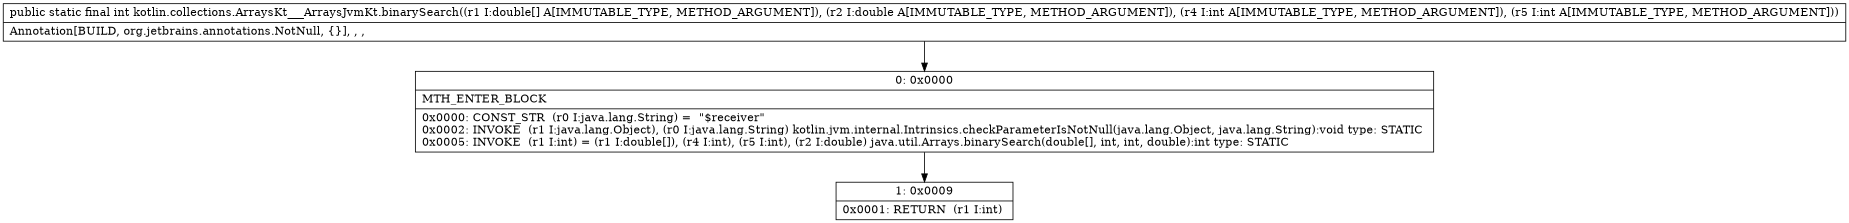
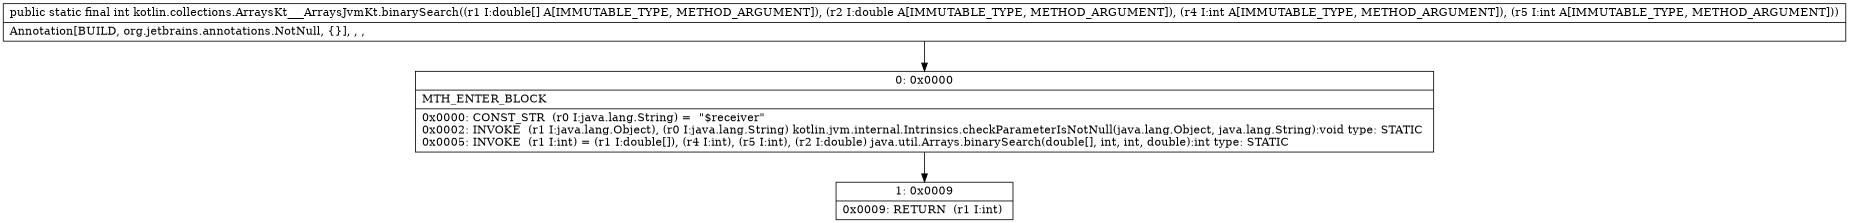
node "1: 0x0009": text "0x0001: RETURN  (r1 I:int)" -> "0x0009: RETURN  (r1 I:int)"
